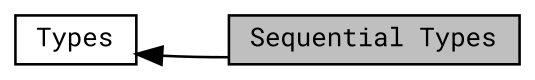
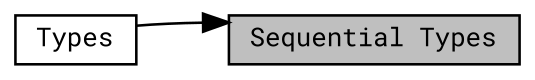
edge "Sequential Types" -> "Types": reversed
